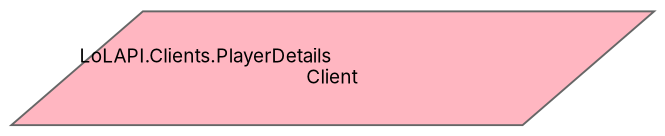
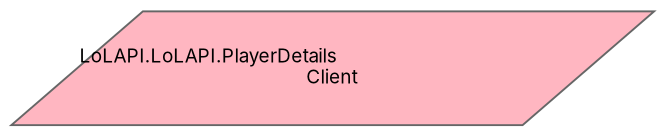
node "LoLAPI.Clients.PlayerDetails Client": label "LoLAPI.Clients.PlayerDetails Client" -> "LoLAPI.LoLAPI.PlayerDetails Client"
